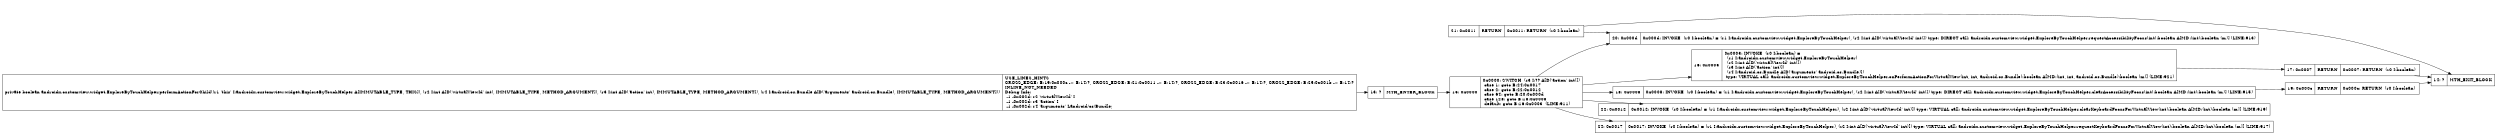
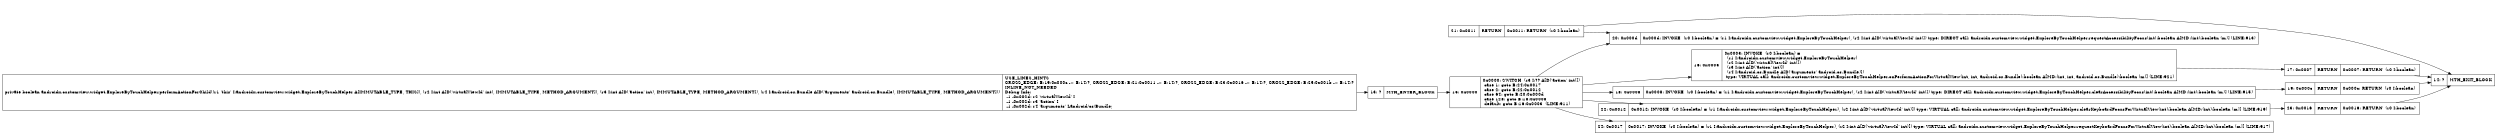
node "23: 0x0016": added
